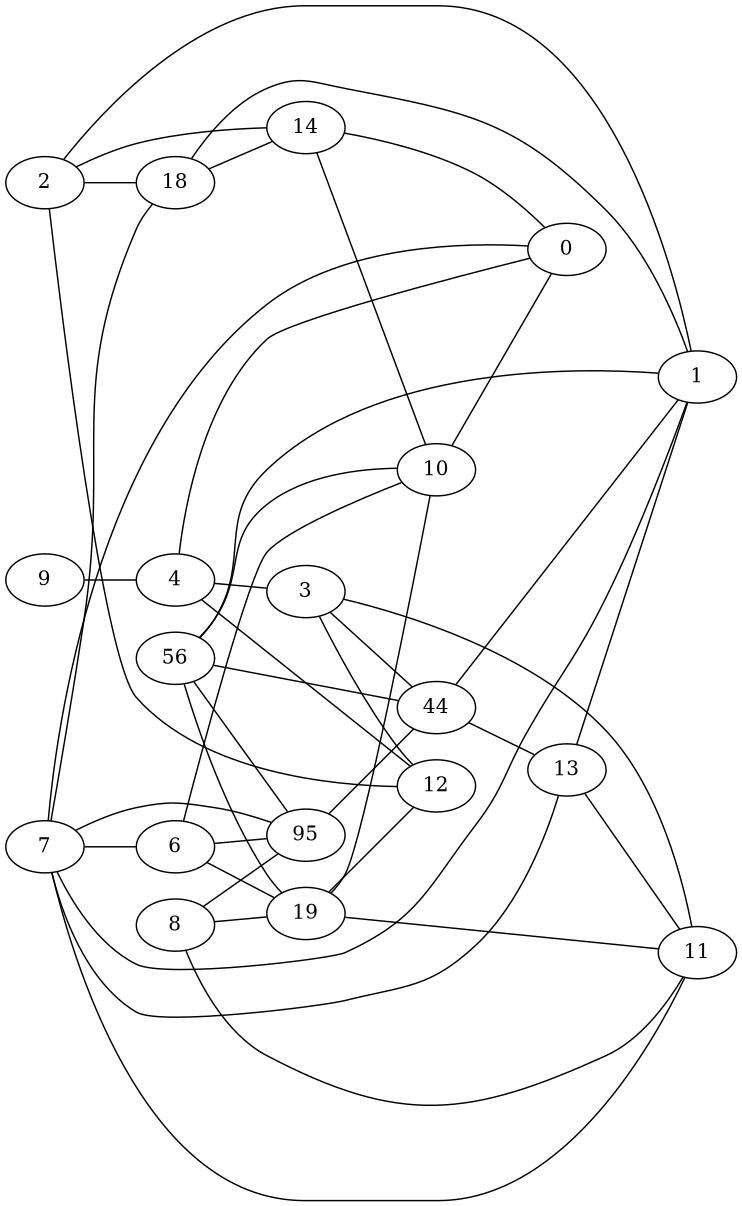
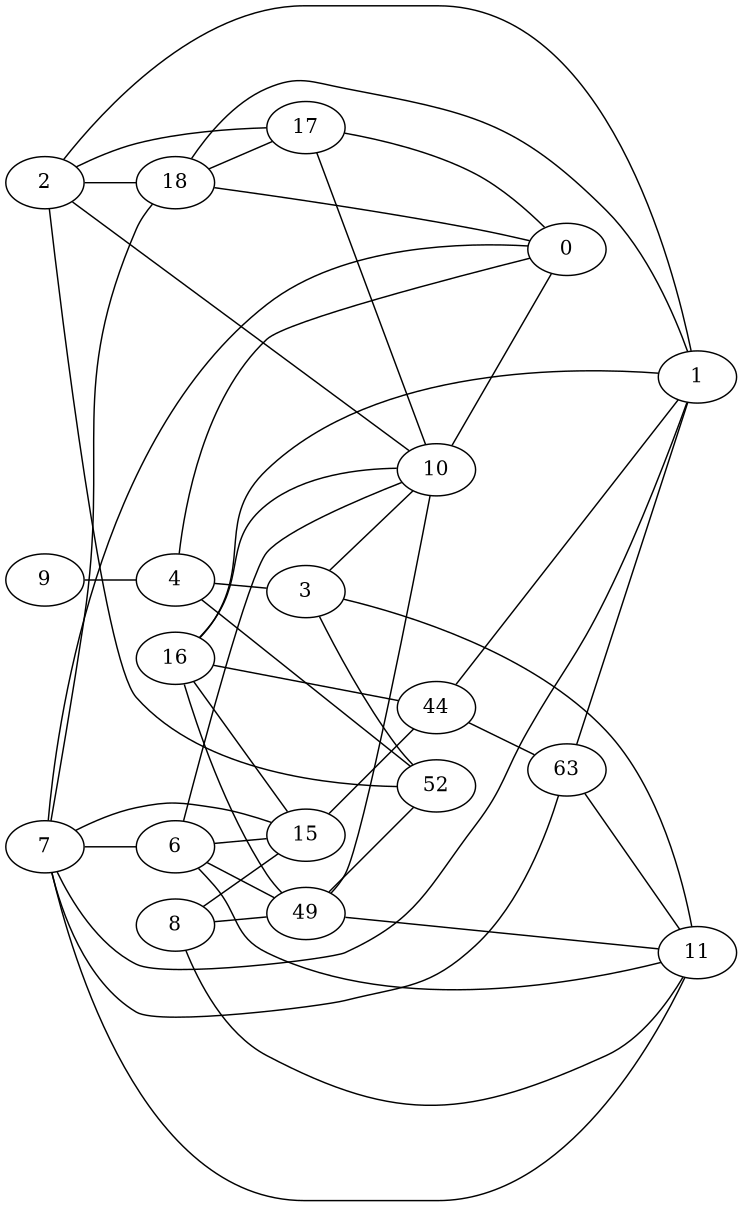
node "14": label "14" -> "17"
edge "18" -- "0": added
edge "2" -- "10": added
edge "3" -- "44": now "3" -- "10"
node "56": label "56" -> "16"
node "13": label "13" -> "63"
node "12": label "12" -> "52"
node "95": label "95" -> "15"
node "19": label "19" -> "49"
edge "6" -- "11": added
